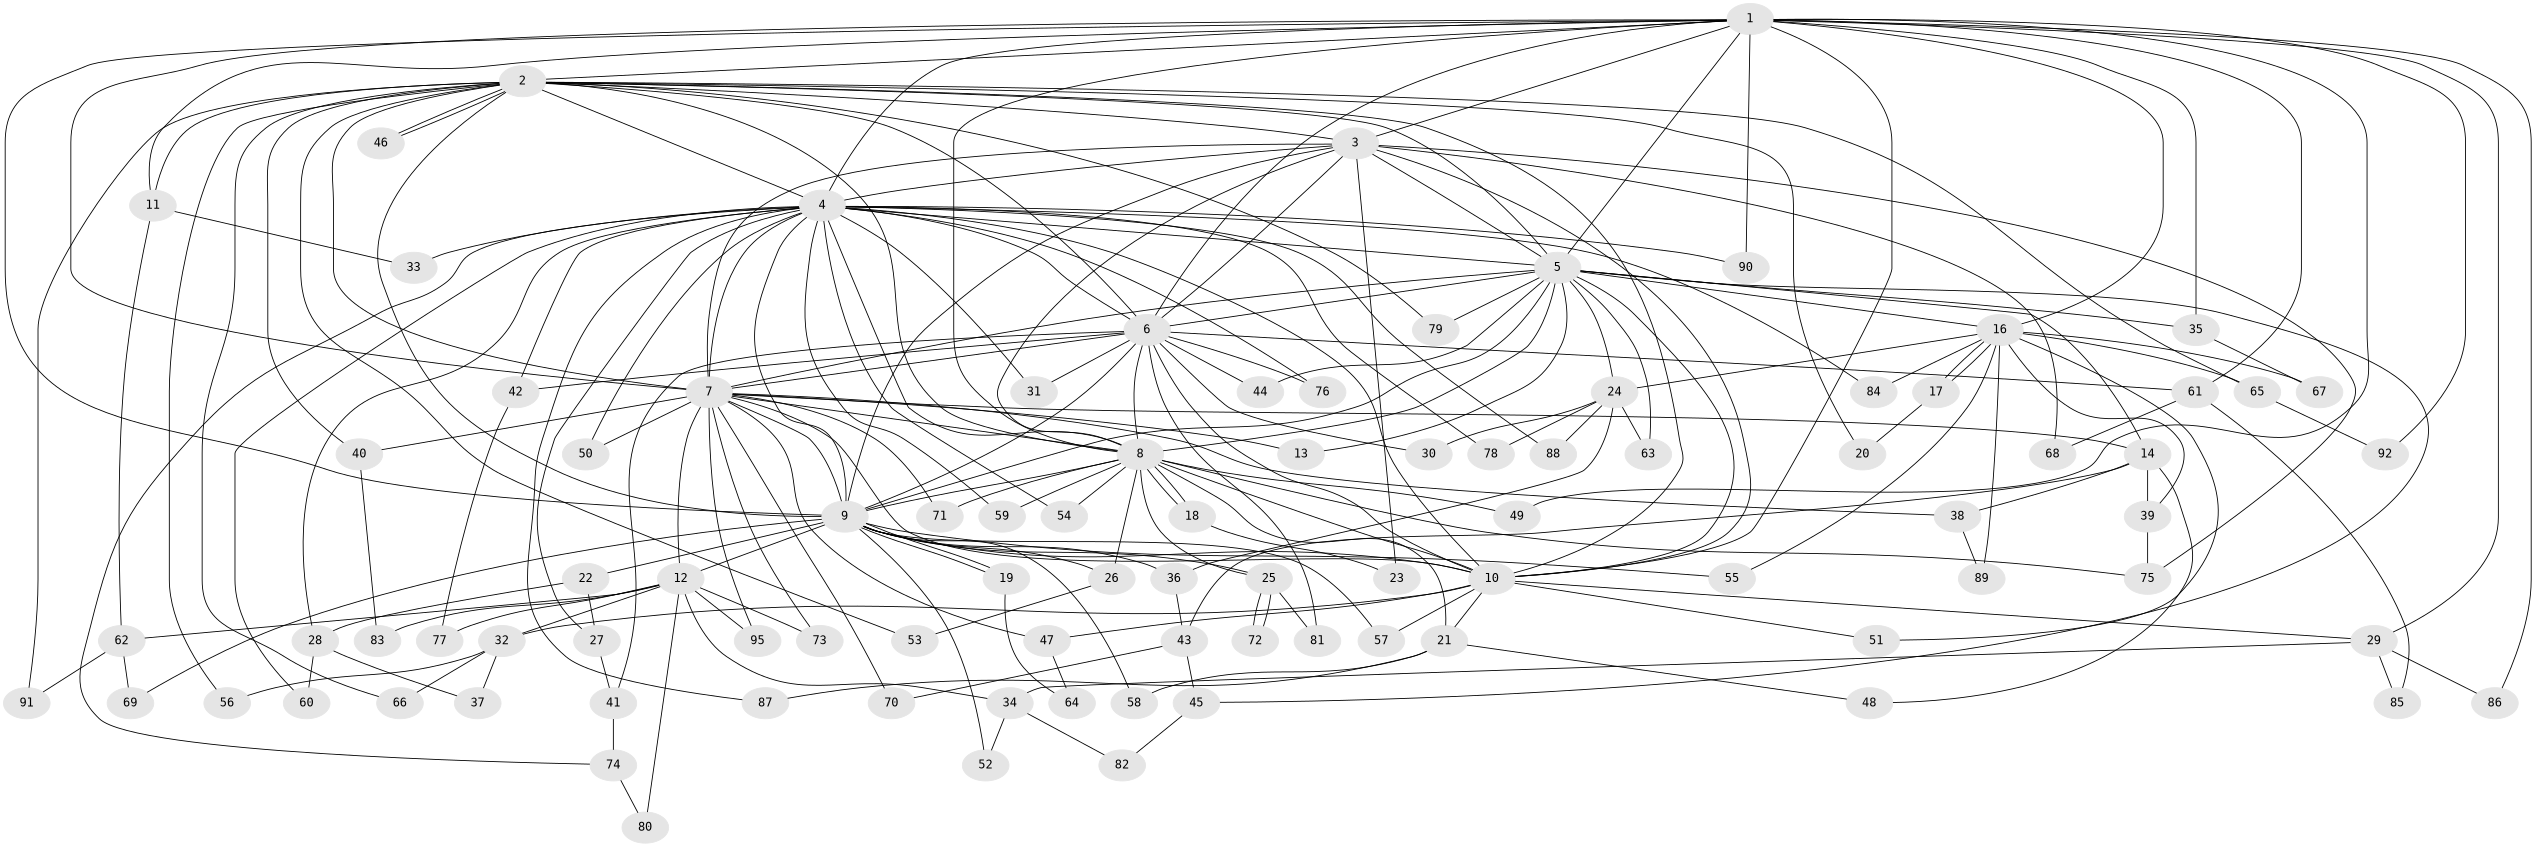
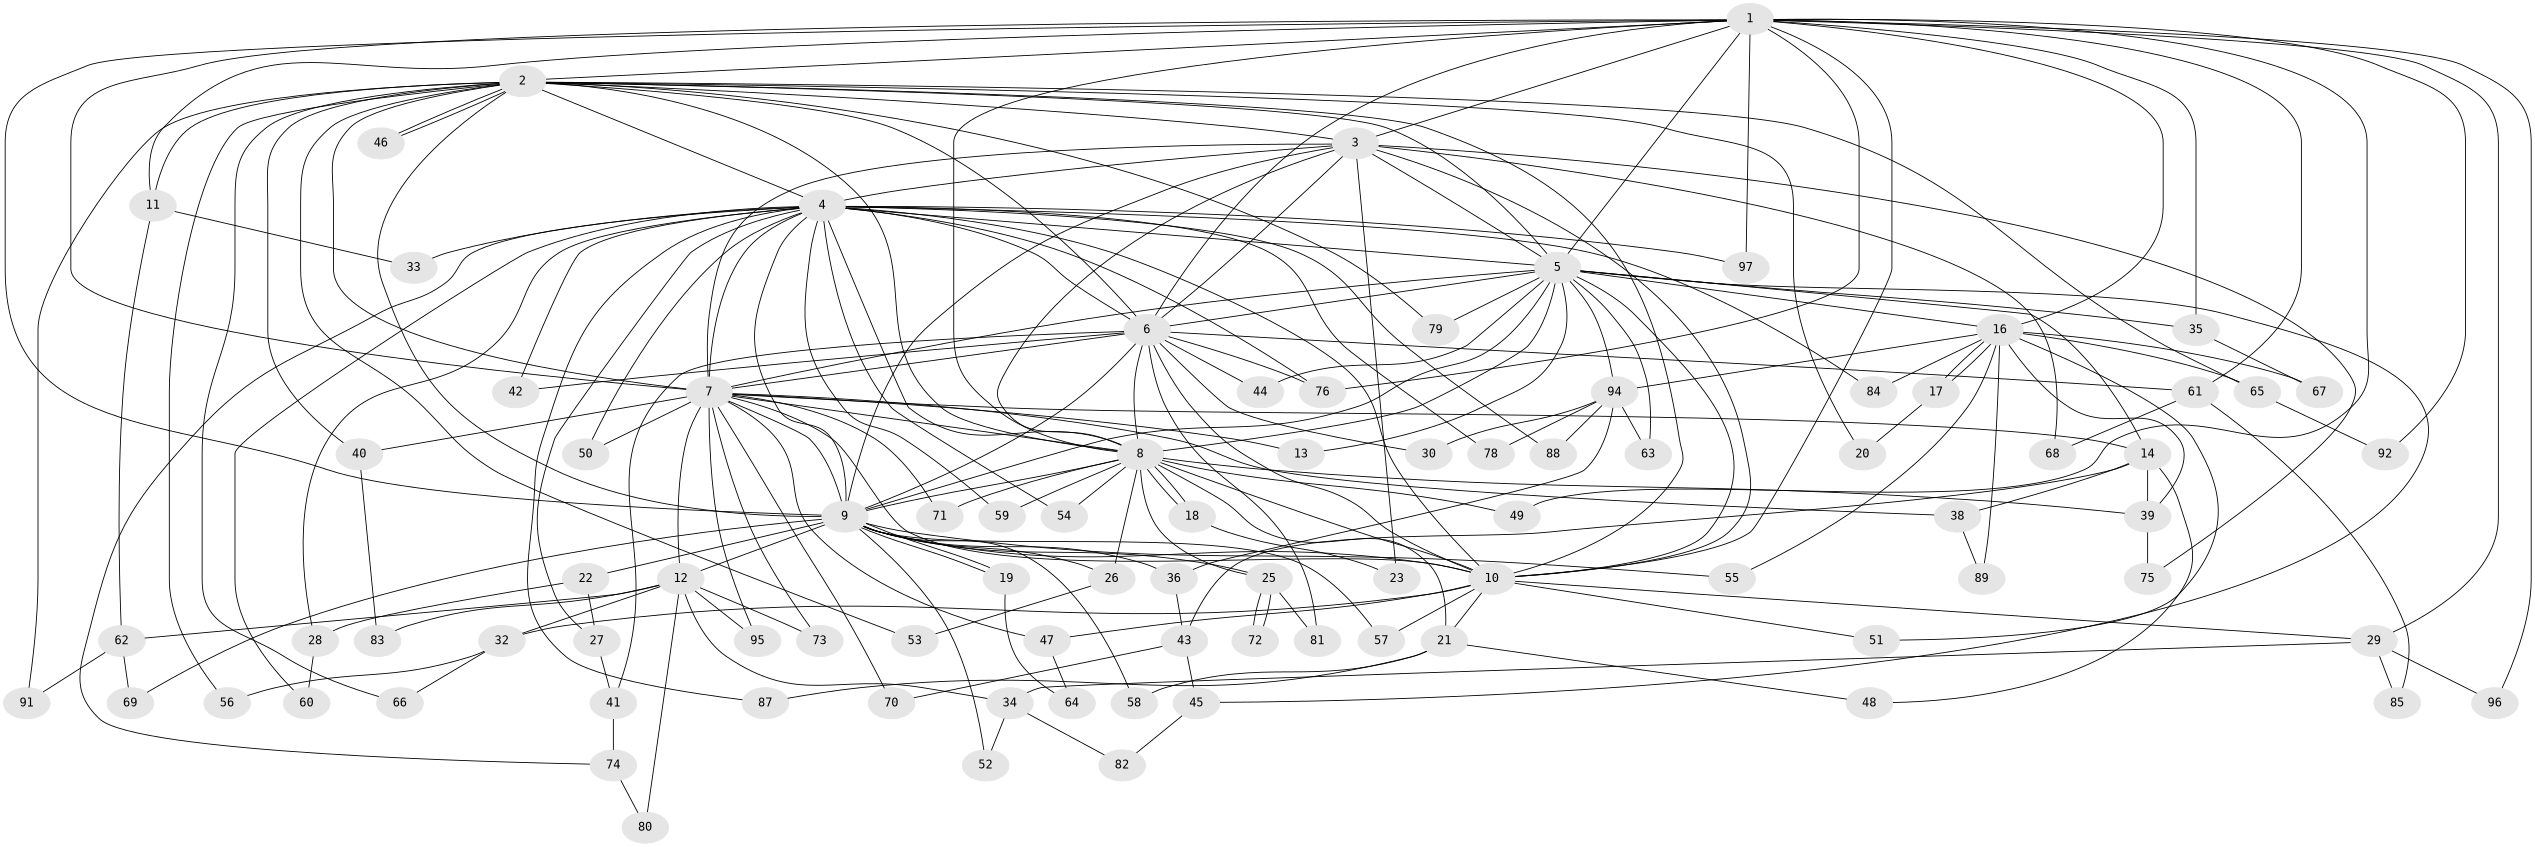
edge "1" -- "4": now "1" -- "76"
node "90": label "90" -> "97"
node "31": removed
node "24": label "24" -> "94"
edge "8" -- "75": now "8" -- "39"
node "77": removed
node "37": removed
node "86": label "86" -> "96"
